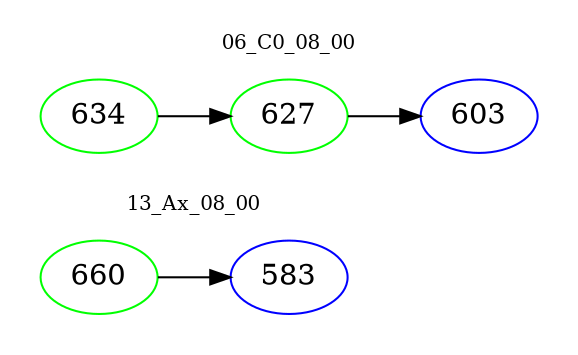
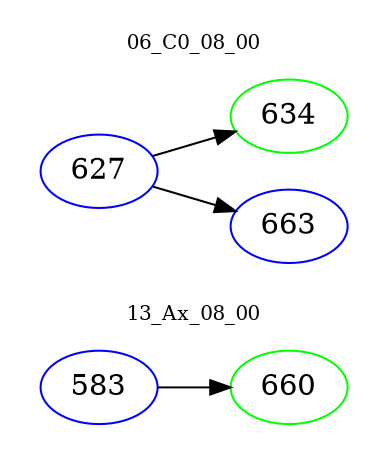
edge "634" -> "627": reversed
node "627": color green -> blue
node "603": label "603" -> "663"
edge "660" -> "583": reversed
